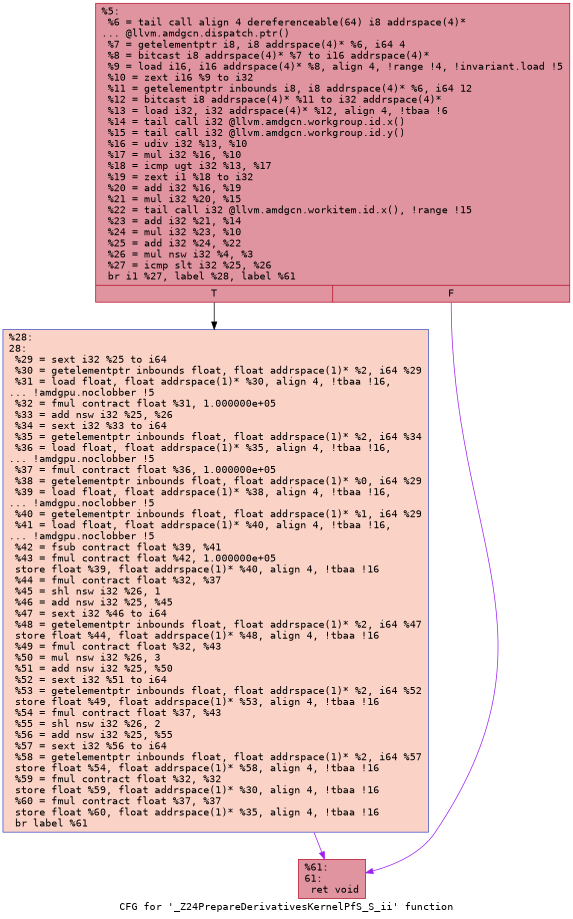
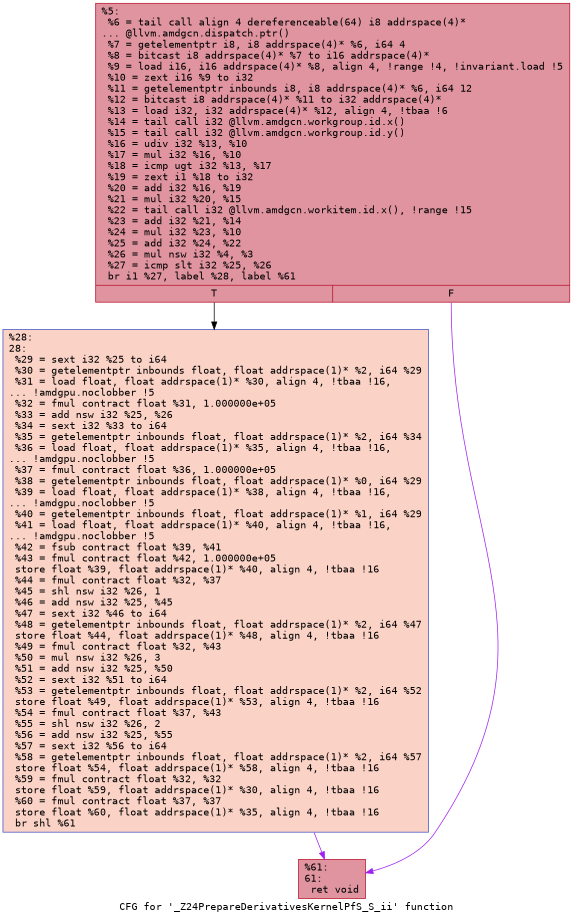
node "%28:": text "br label %61" -> "br shl %61"
